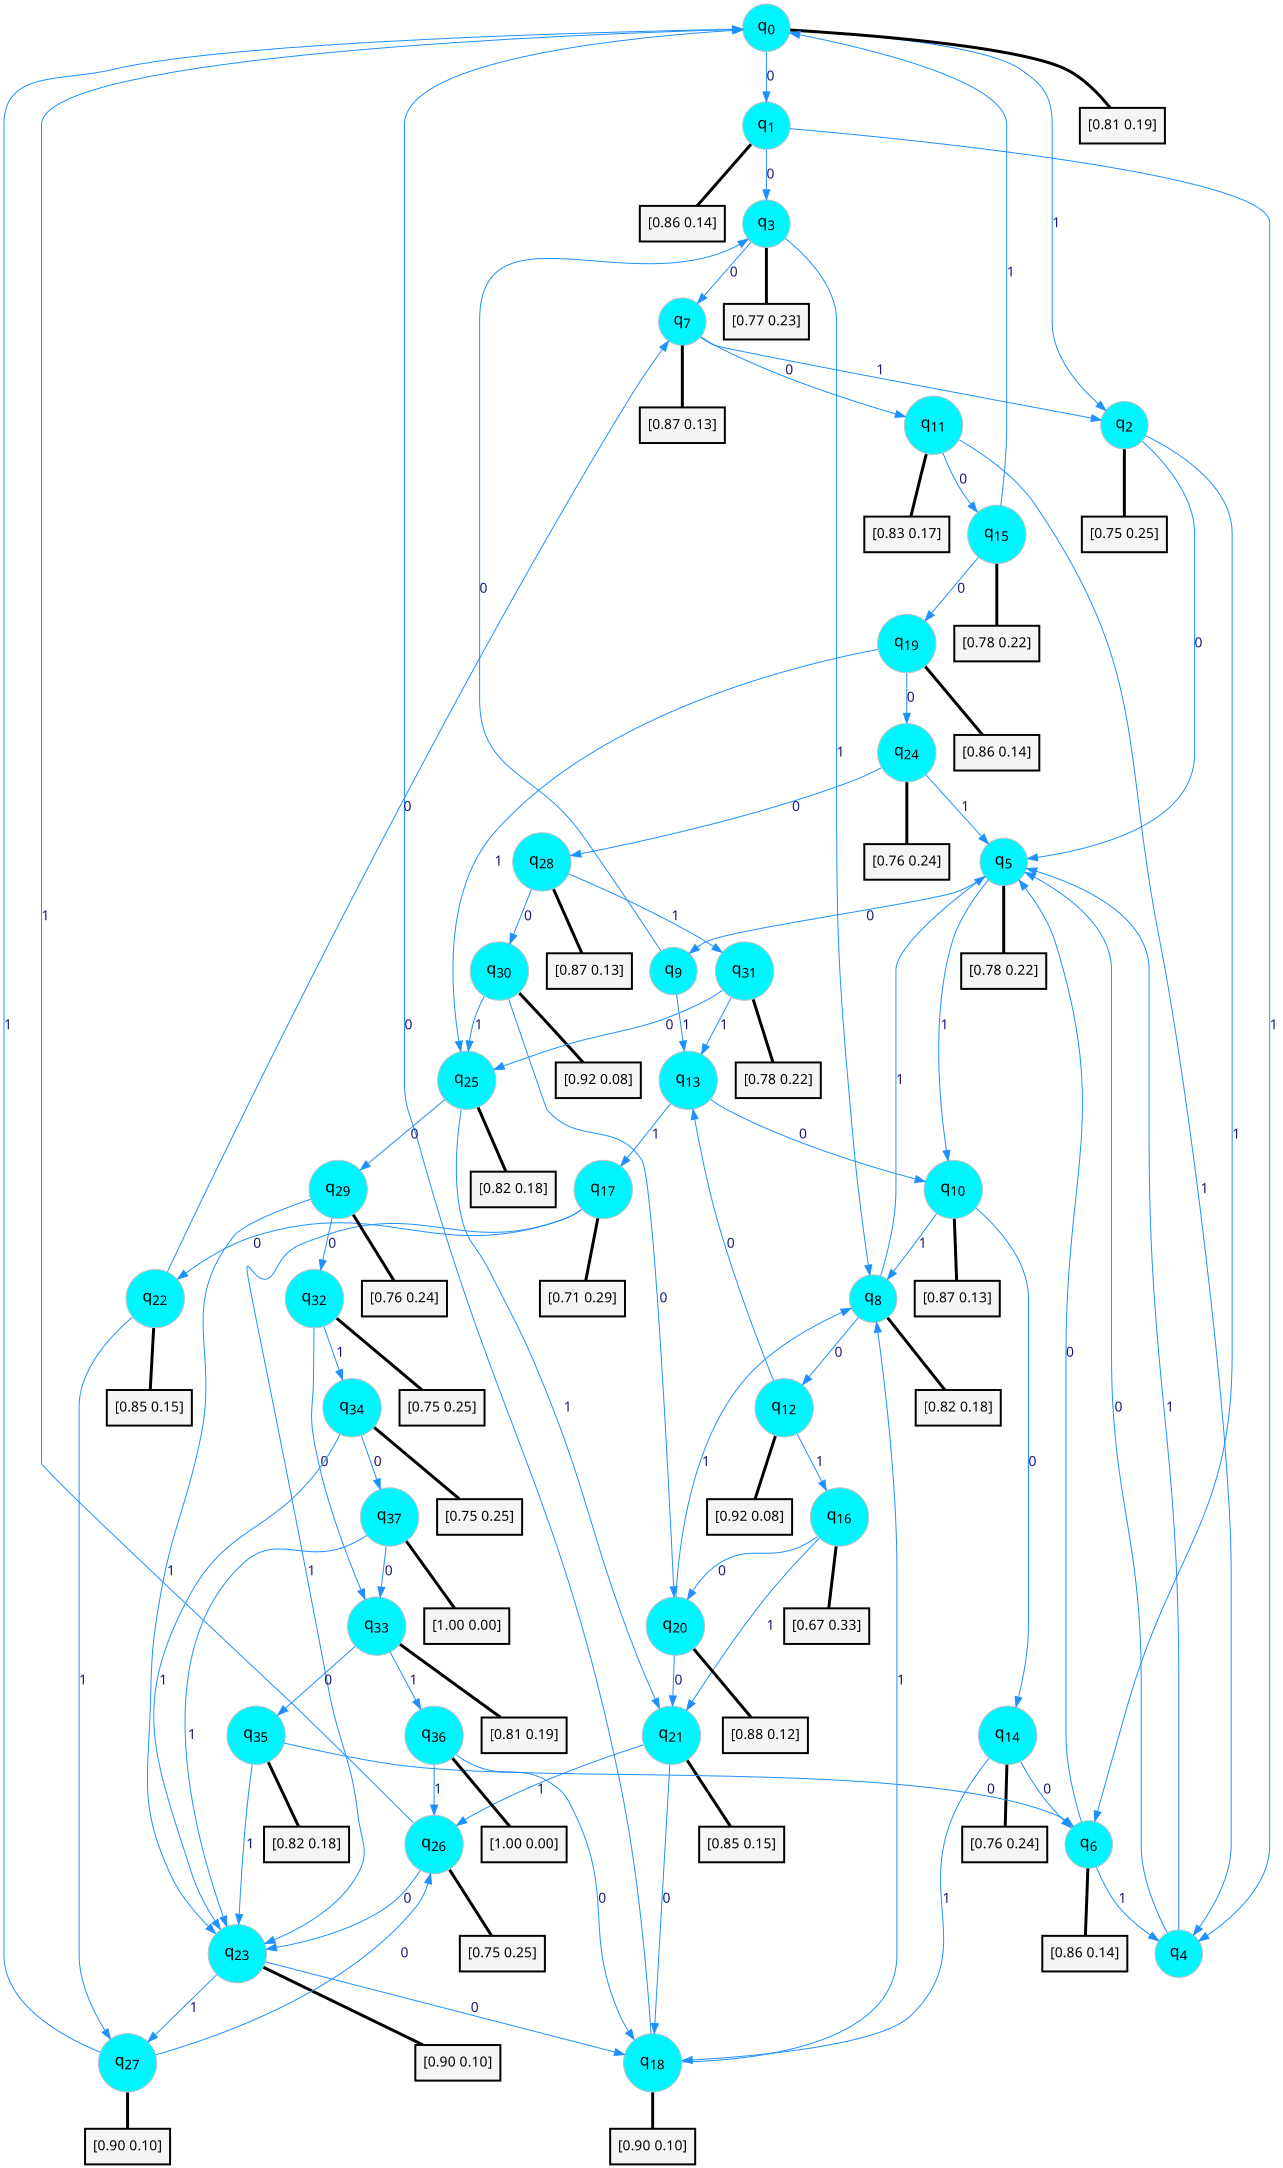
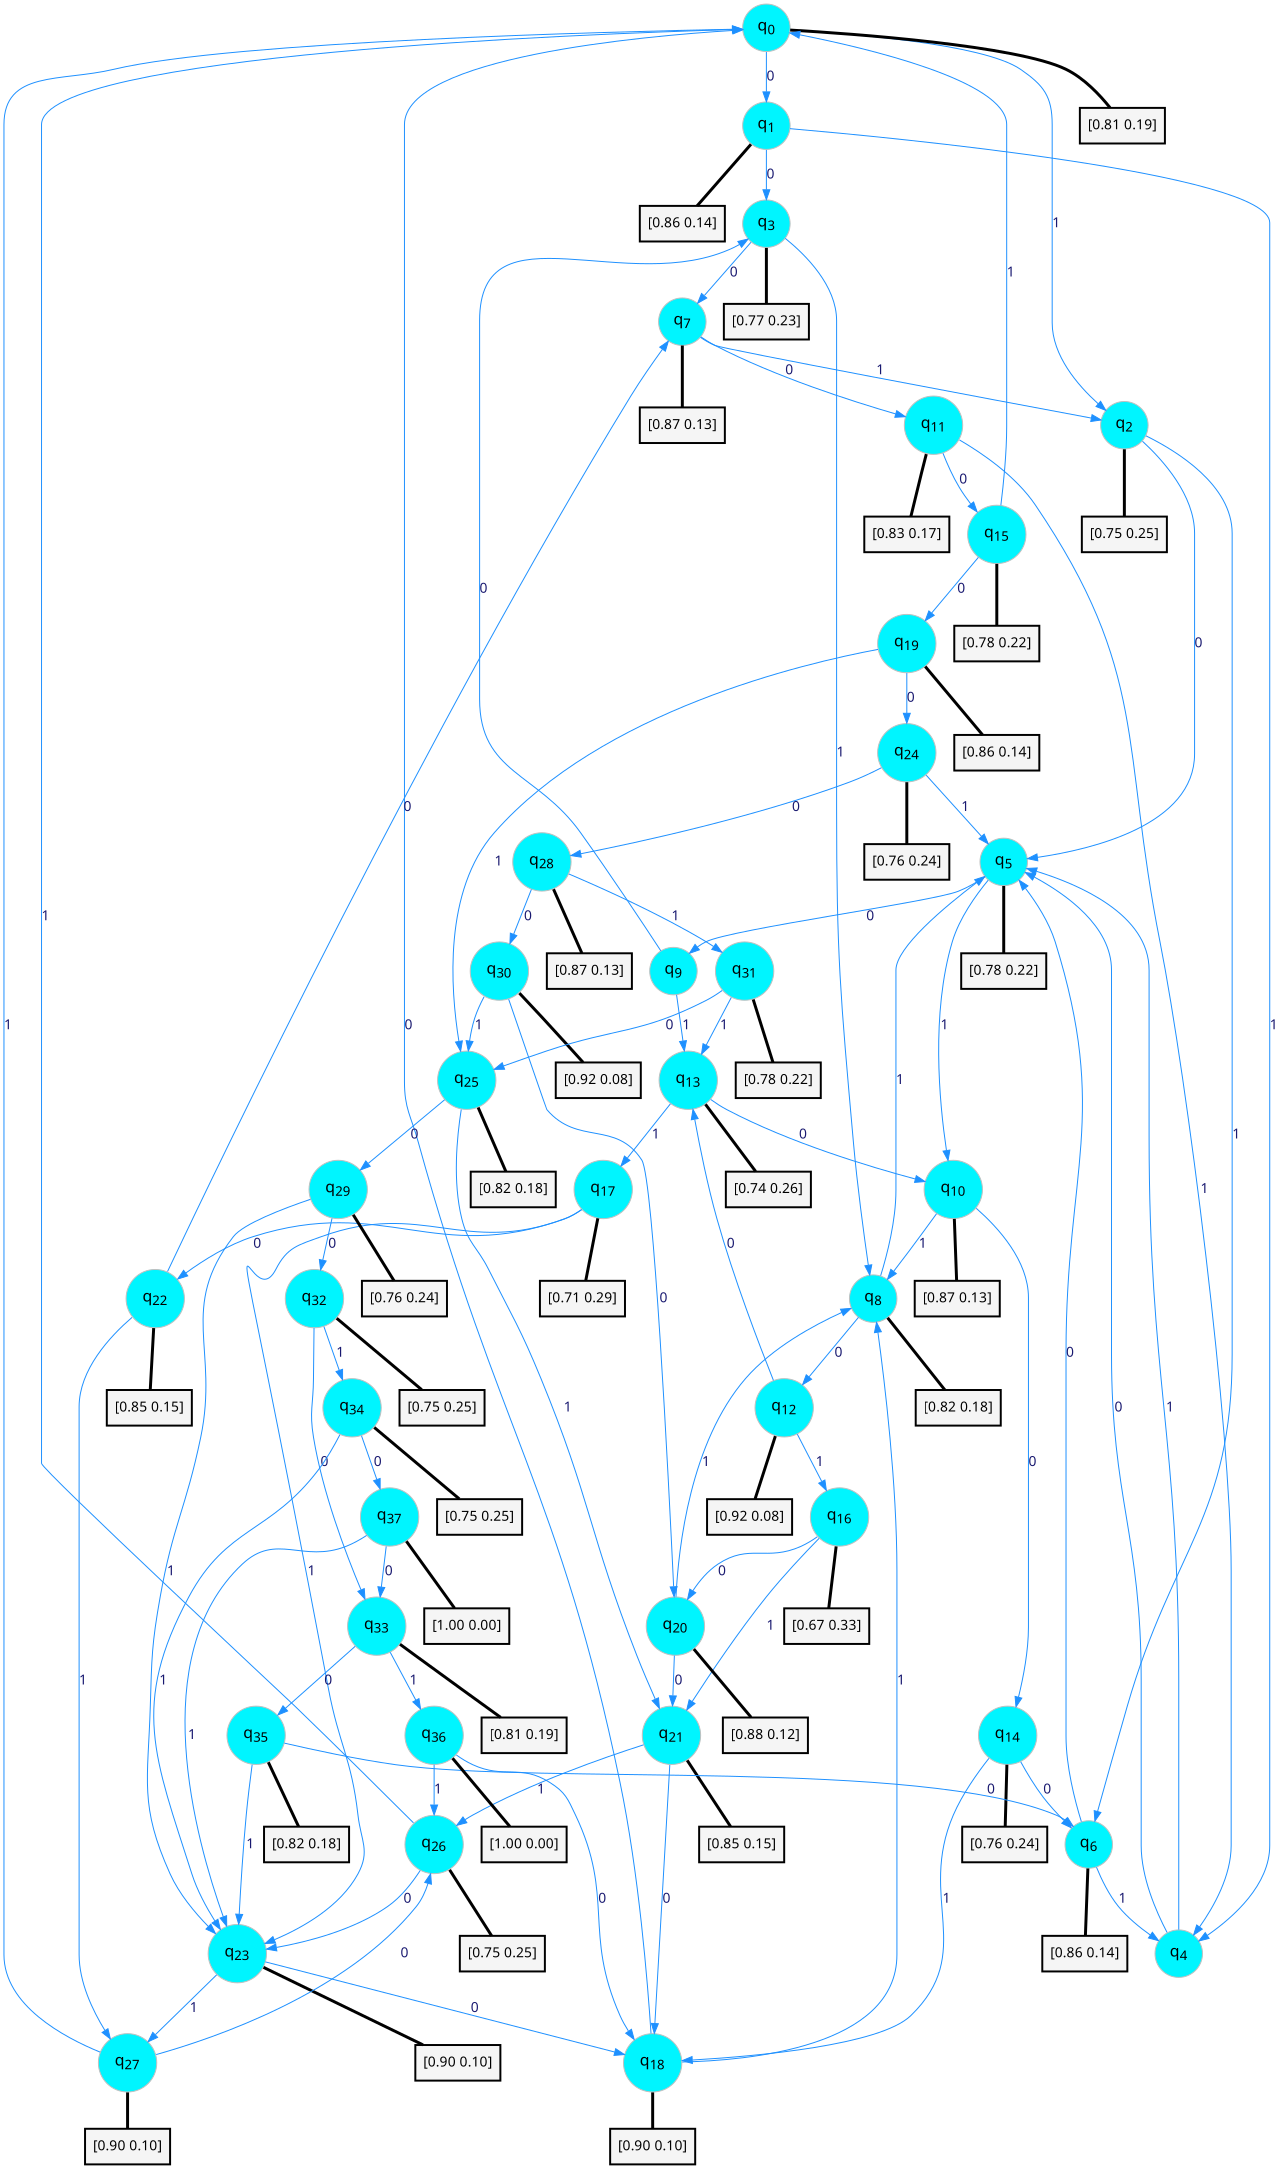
node "[0.74 0.26]": added
